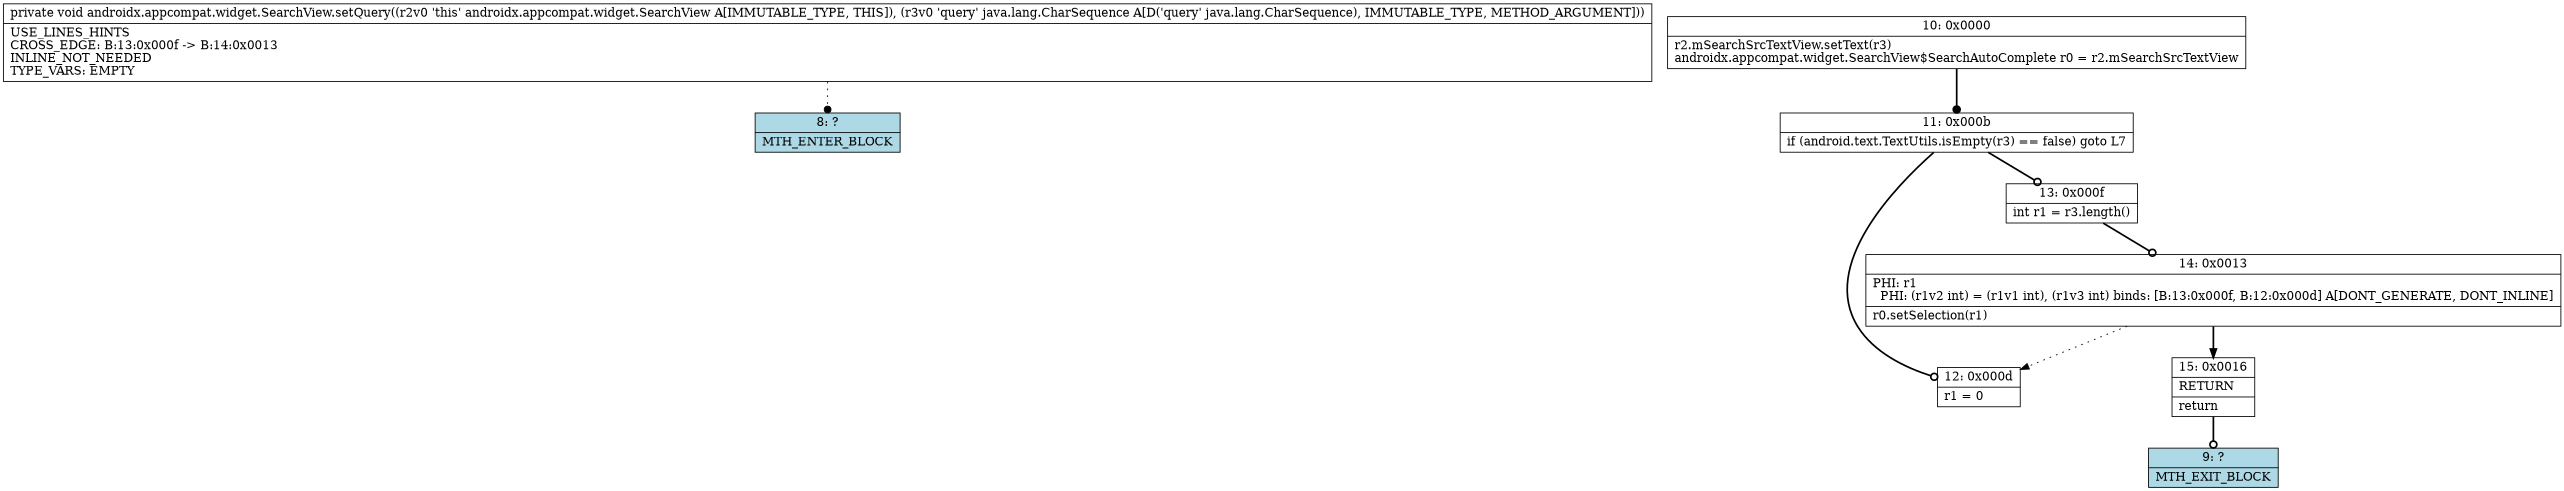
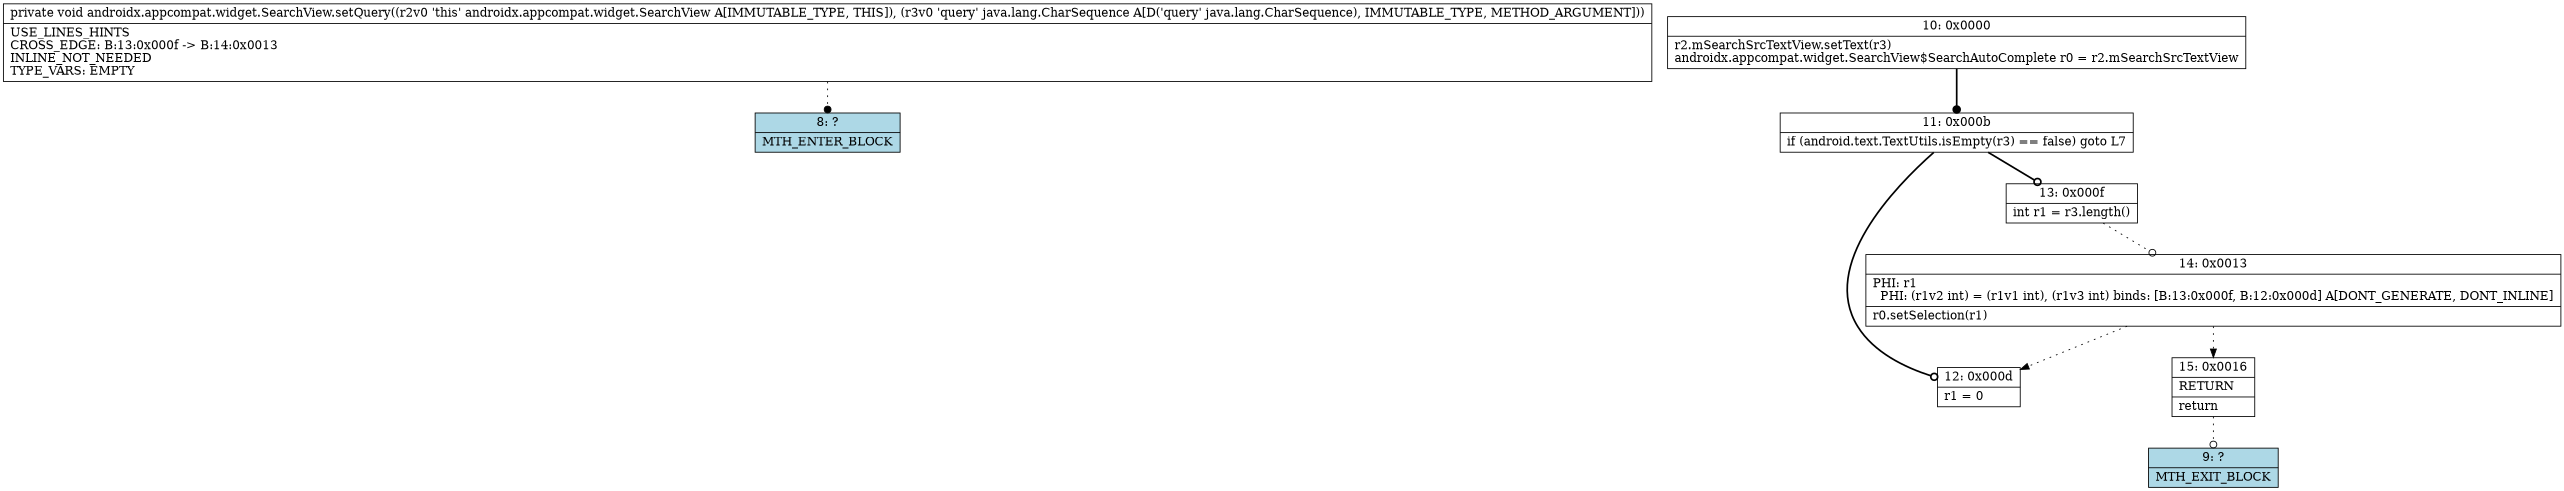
edge "13: 0x000f" -> "14: 0x0013": style bold -> dotted
edge "14: 0x0013" -> "15: 0x0016": style bold -> dotted
edge "15: 0x0016" -> "9: ?": style bold -> dotted
